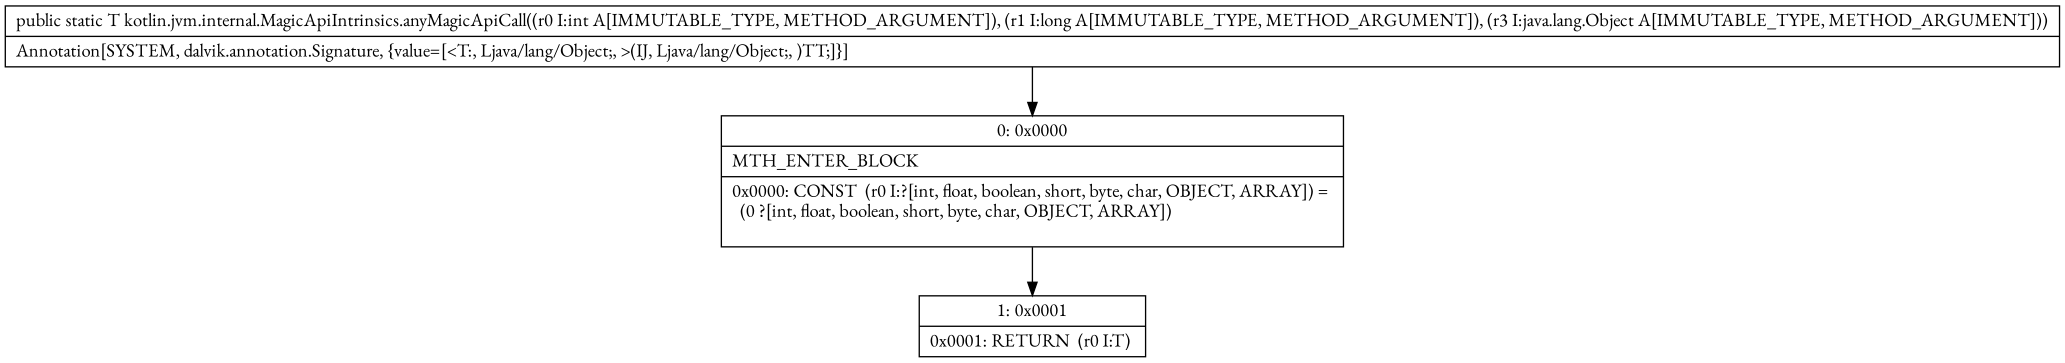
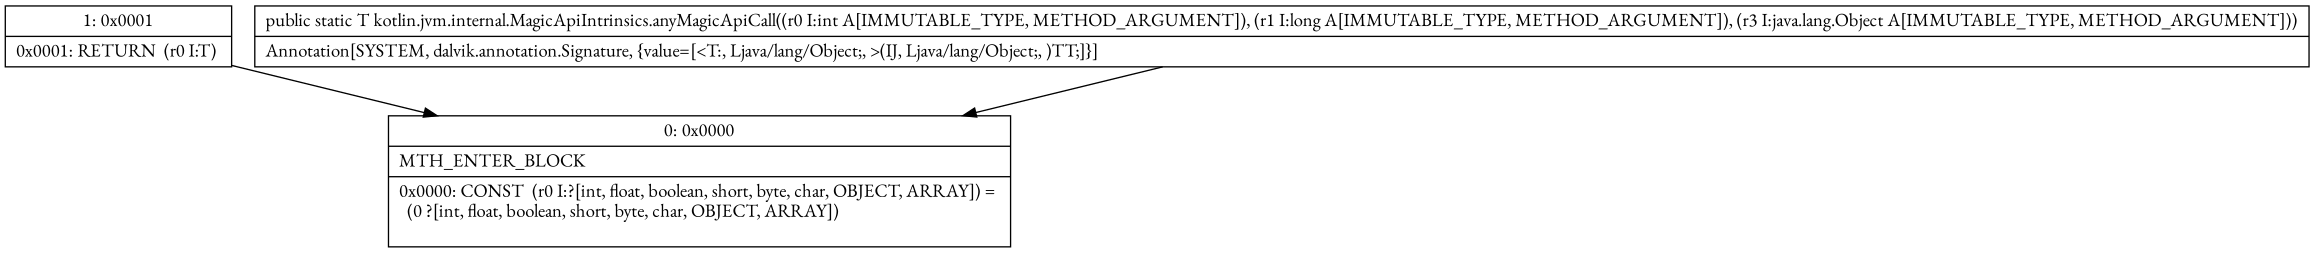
edge "0: 0x0000" -> "1: 0x0001": reversed
